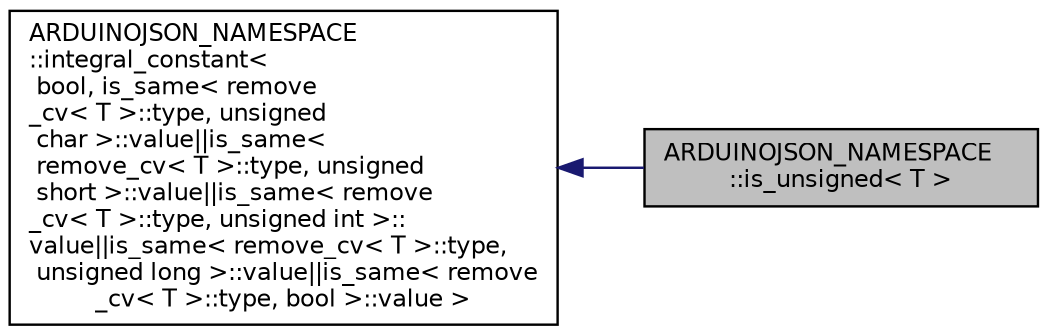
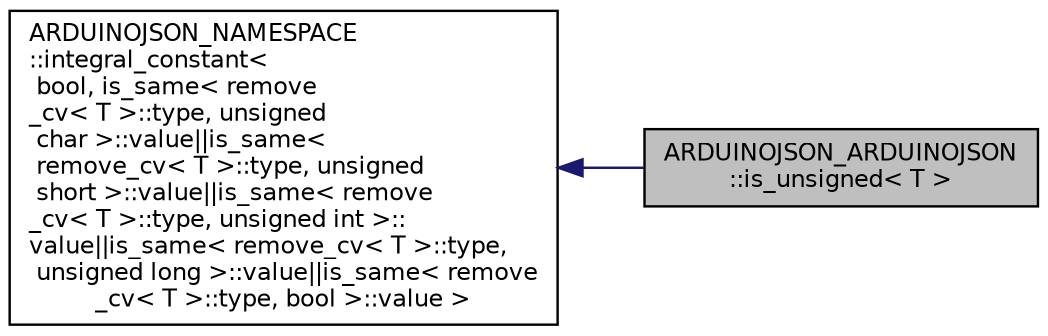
node "ARDUINOJSON_NAMESPACE ::is_unsigned< T >": label "ARDUINOJSON_NAMESPACE ::is_unsigned< T >" -> "ARDUINOJSON_ARDUINOJSON ::is_unsigned< T >"
